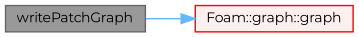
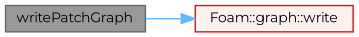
node "Foam::graph::graph": label "Foam::graph::graph" -> "Foam::graph::write"
